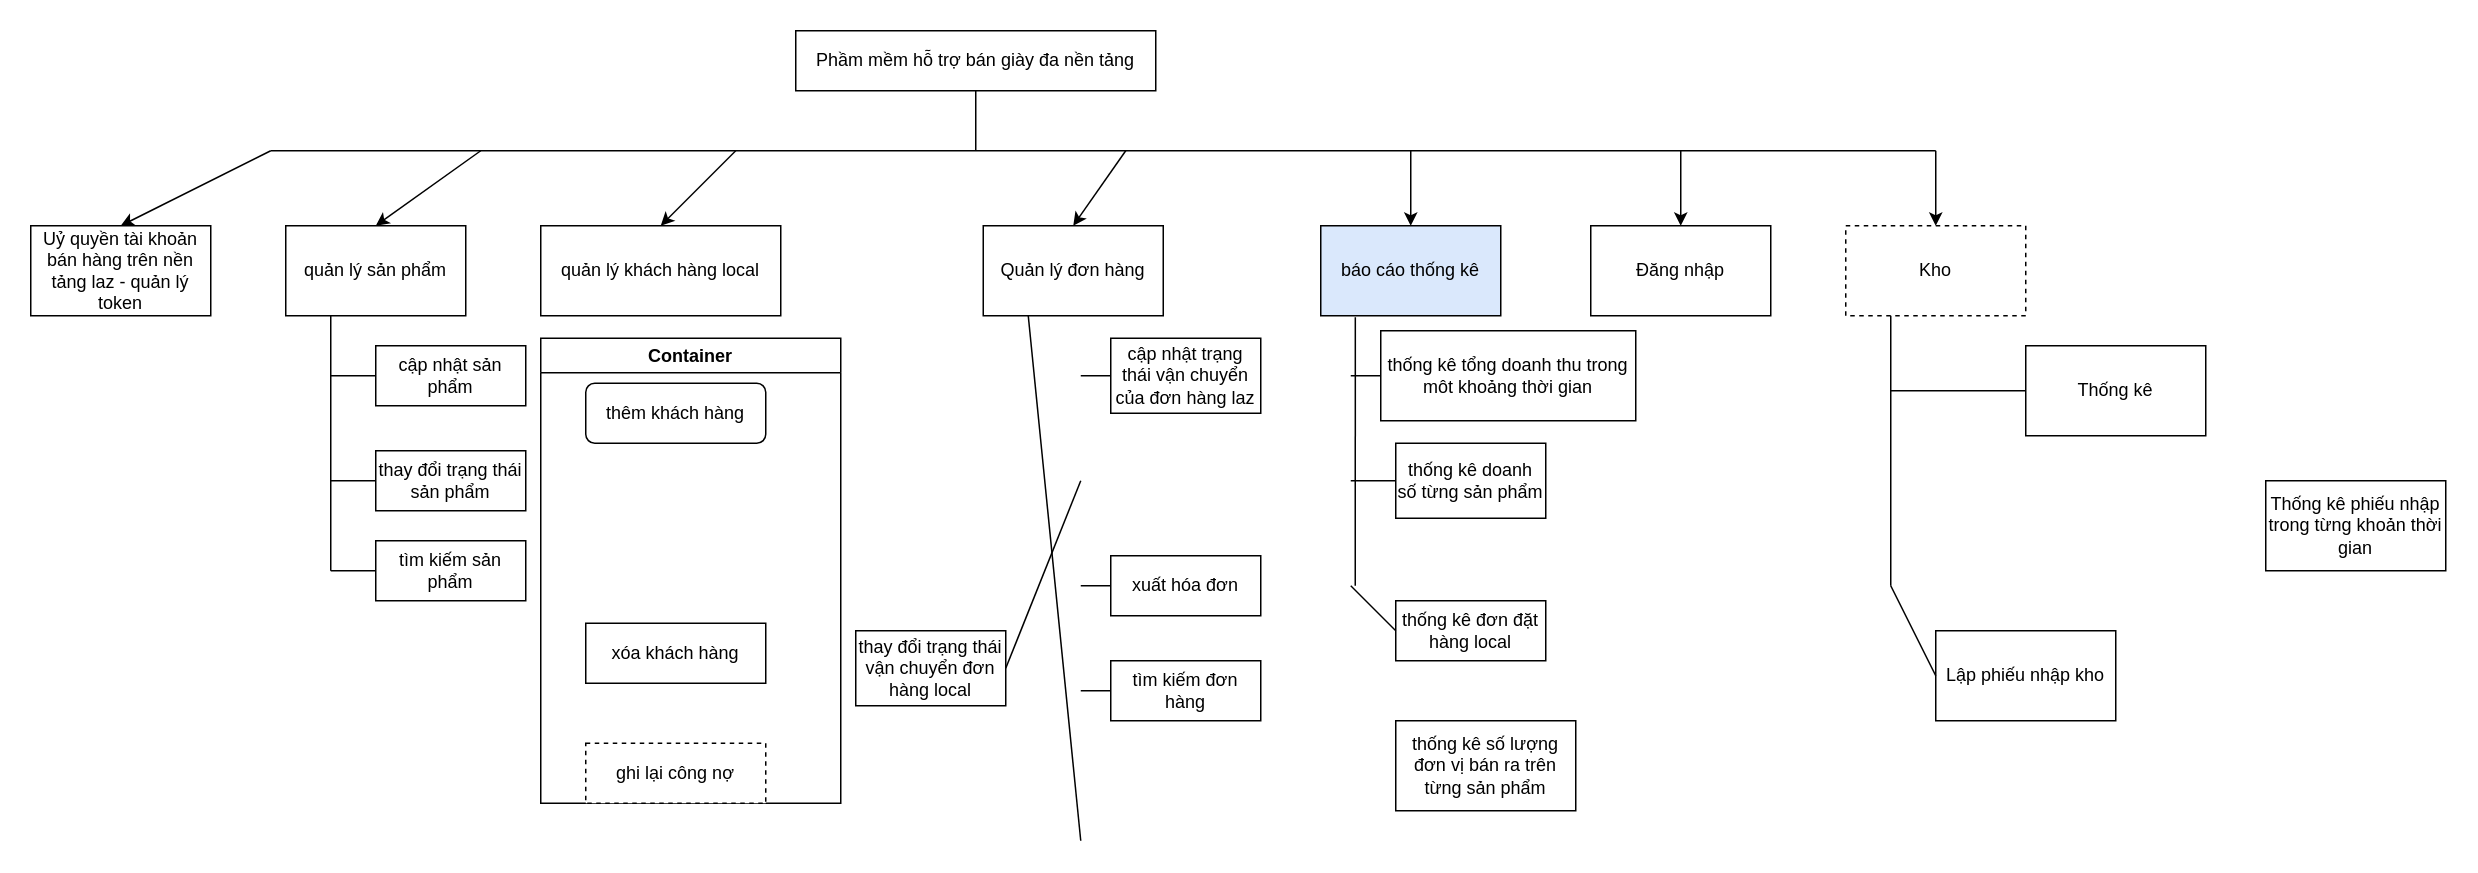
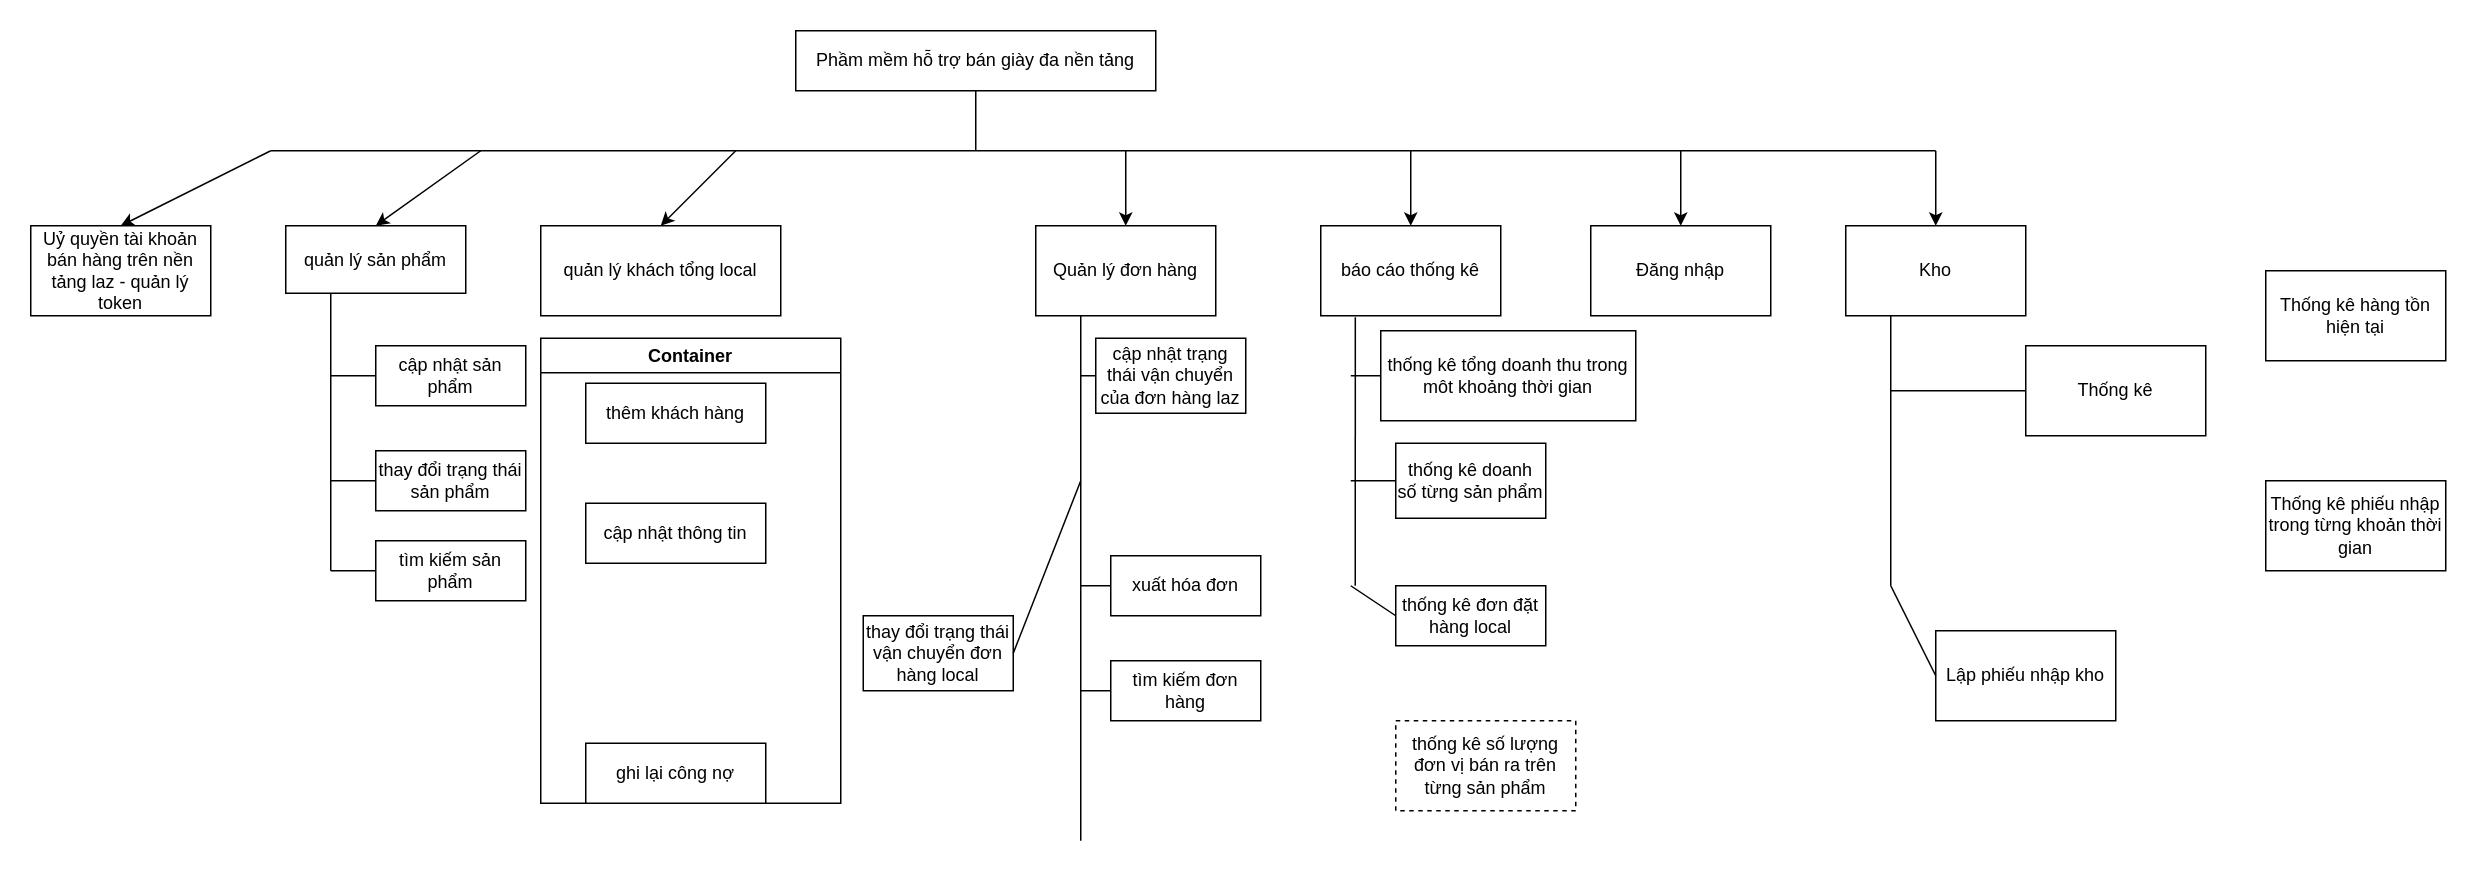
node "quản lý sản phẩm": size 180x90 -> 180x68
node "quản lý khách hàng local": label "quản lý khách hàng local" -> "quản lý khách tổng local"
node "Quản lý đơn hàng": moved (1073, 271) -> (1126, 271)
node "báo cáo thống kê": fillcolor #dae8fc -> #ffffff
node "Kho": style dashed -> solid
node "Thống kê hàng tồn hiện tại": added
node "cập nhật trạng thái vận chuyển của đơn hàng laz": moved (1186, 376) -> (1171, 376)
node "thêm khách hàng": shape rounded rectangle -> rectangle
node "cập nhật thông tin": added
node "thống kê đơn đặt hàng local": moved (1471, 631) -> (1471, 616)
node "xóa khách hàng": removed
node "thay đổi trạng thái vận chuyển đơn hàng local": moved (931, 668) -> (938, 653)
node "thống kê số lượng đơn vị bán ra trên từng sản phẩm": style solid -> dashed
node "ghi lại công nợ": style dashed -> solid
